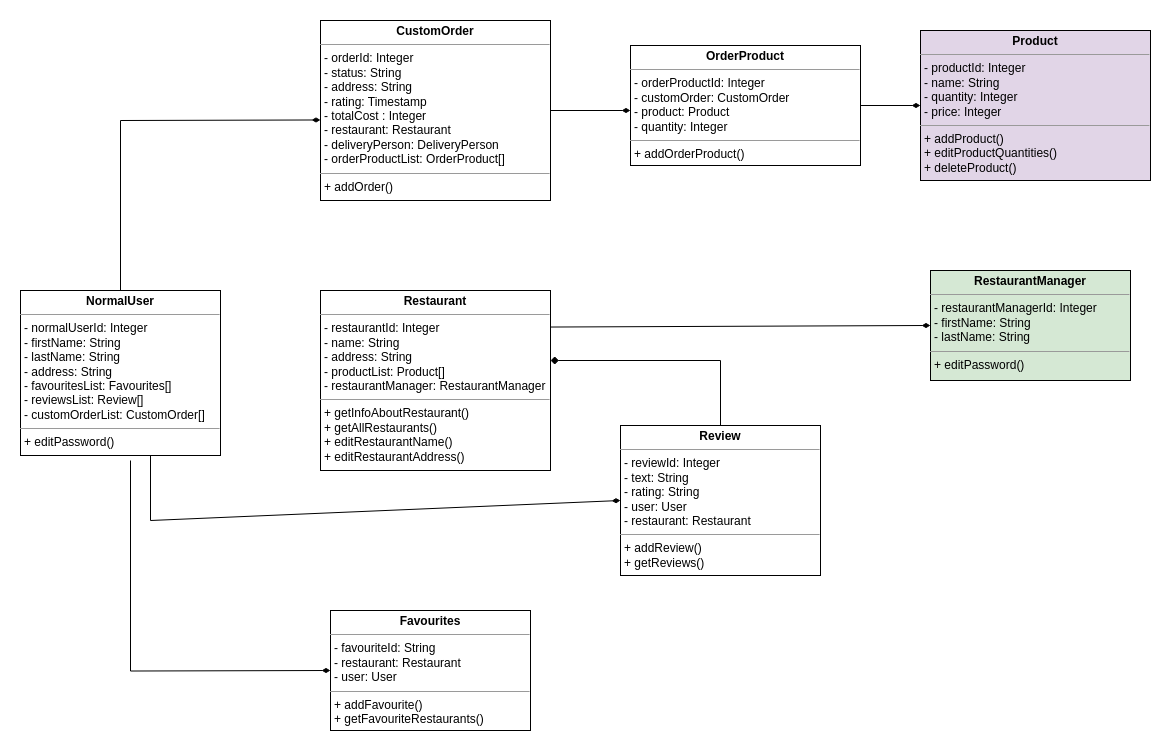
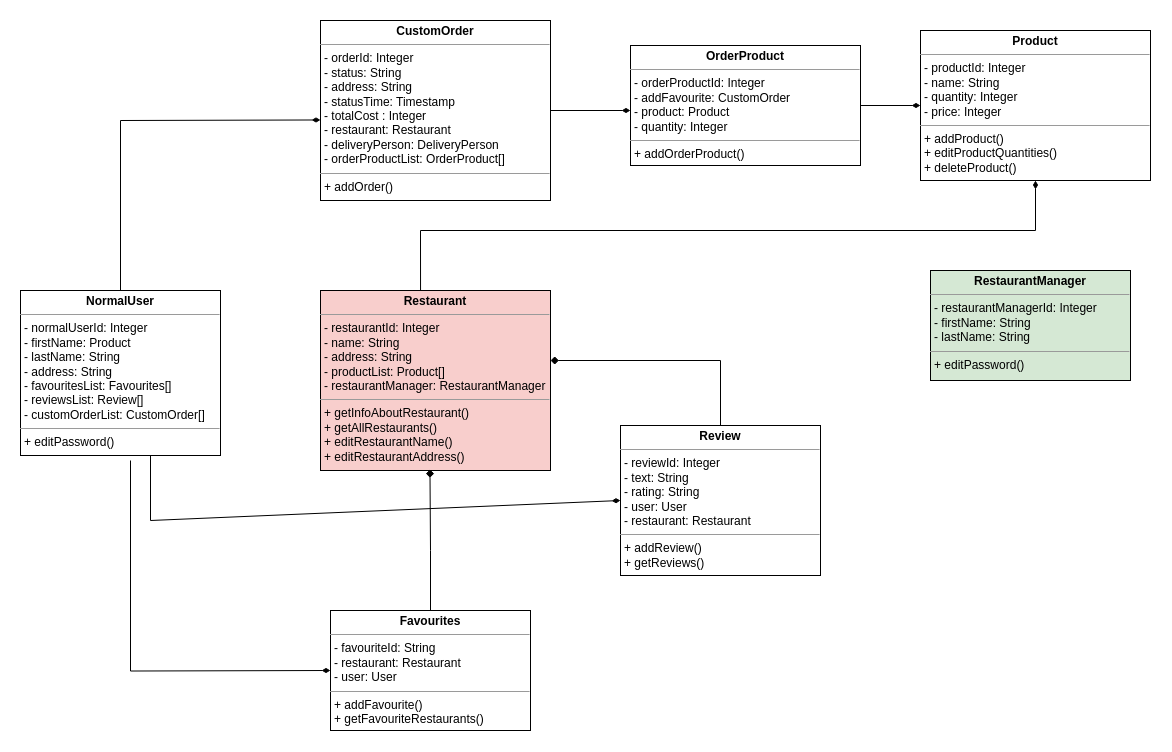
node "OrderProduct - orderProductId: Integer - customOrder: CustomOrder - product: Product - quantity: Integer + addOrderProduct()": label "OrderProduct - orderProductId: Integer - customOrder: CustomOrder - product: Product - quantity: Integer + addOrderProduct()" -> "OrderProduct - orderProductId: Integer - addFavourite: CustomOrder - product: Product - quantity: Integer + addOrderProduct()"
node "CustomOrder - orderId: Integer - status: String - address: String - rating: Timestamp - totalCost : Integer - restaurant: Restaurant - deliveryPerson: DeliveryPerson - orderProductList: OrderProduct[] + addOrder()": label "CustomOrder - orderId: Integer - status: String - address: String - rating: Timestamp - totalCost : Integer - restaurant: Restaurant - deliveryPerson: DeliveryPerson - orderProductList: OrderProduct[] + addOrder()" -> "CustomOrder - orderId: Integer - status: String - address: String - statusTime: Timestamp - totalCost : Integer - restaurant: Restaurant - deliveryPerson: DeliveryPerson - orderProductList: OrderProduct[] + addOrder()"
node "Product - productId: Integer - name: String - quantity: Integer - price: Integer + addProduct() + editProductQuantities() + deleteProduct()": fillcolor #e1d5e7 -> #ffffff
edge "Restaurant - restaurantId: Integer - name: String - address: String - productList: Product[] - restaurantManager: RestaurantManager + getInfoAboutRestaurant() + getAllRestaurants() + editRestaurantName() + editRestaurantAddress()" -> "Product - productId: Integer - name: String - quantity: Integer - price: Integer + addProduct() + editProductQuantities() + deleteProduct()": added
edge "Restaurant - restaurantId: Integer - name: String - address: String - productList: Product[] - restaurantManager: RestaurantManager + getInfoAboutRestaurant() + getAllRestaurants() + editRestaurantName() + editRestaurantAddress()" -> "RestaurantManager - restaurantManagerId: Integer - firstName: String - lastName: String + editPassword()": removed
node "NormalUser - normalUserId: Integer - firstName: String - lastName: String - address: String - favouritesList: Favourites[] - reviewsList: Review[] - customOrderList: CustomOrder[] + editPassword()": label "NormalUser - normalUserId: Integer - firstName: String - lastName: String - address: String - favouritesList: Favourites[] - reviewsList: Review[] - customOrderList: CustomOrder[] + editPassword()" -> "NormalUser - normalUserId: Integer - firstName: Product - lastName: String - address: String - favouritesList: Favourites[] - reviewsList: Review[] - customOrderList: CustomOrder[] + editPassword()"
node "Restaurant - restaurantId: Integer - name: String - address: String - productList: Product[] - restaurantManager: RestaurantManager + getInfoAboutRestaurant() + getAllRestaurants() + editRestaurantName() + editRestaurantAddress()": fillcolor #ffffff -> #f8cecc
edge "Favourites - favouriteId: String - restaurant: Restaurant - user: User + addFavourite() + getFavouriteRestaurants()" -> "Restaurant - restaurantId: Integer - name: String - address: String - productList: Product[] - restaurantManager: RestaurantManager + getInfoAboutRestaurant() + getAllRestaurants() + editRestaurantName() + editRestaurantAddress()": added
